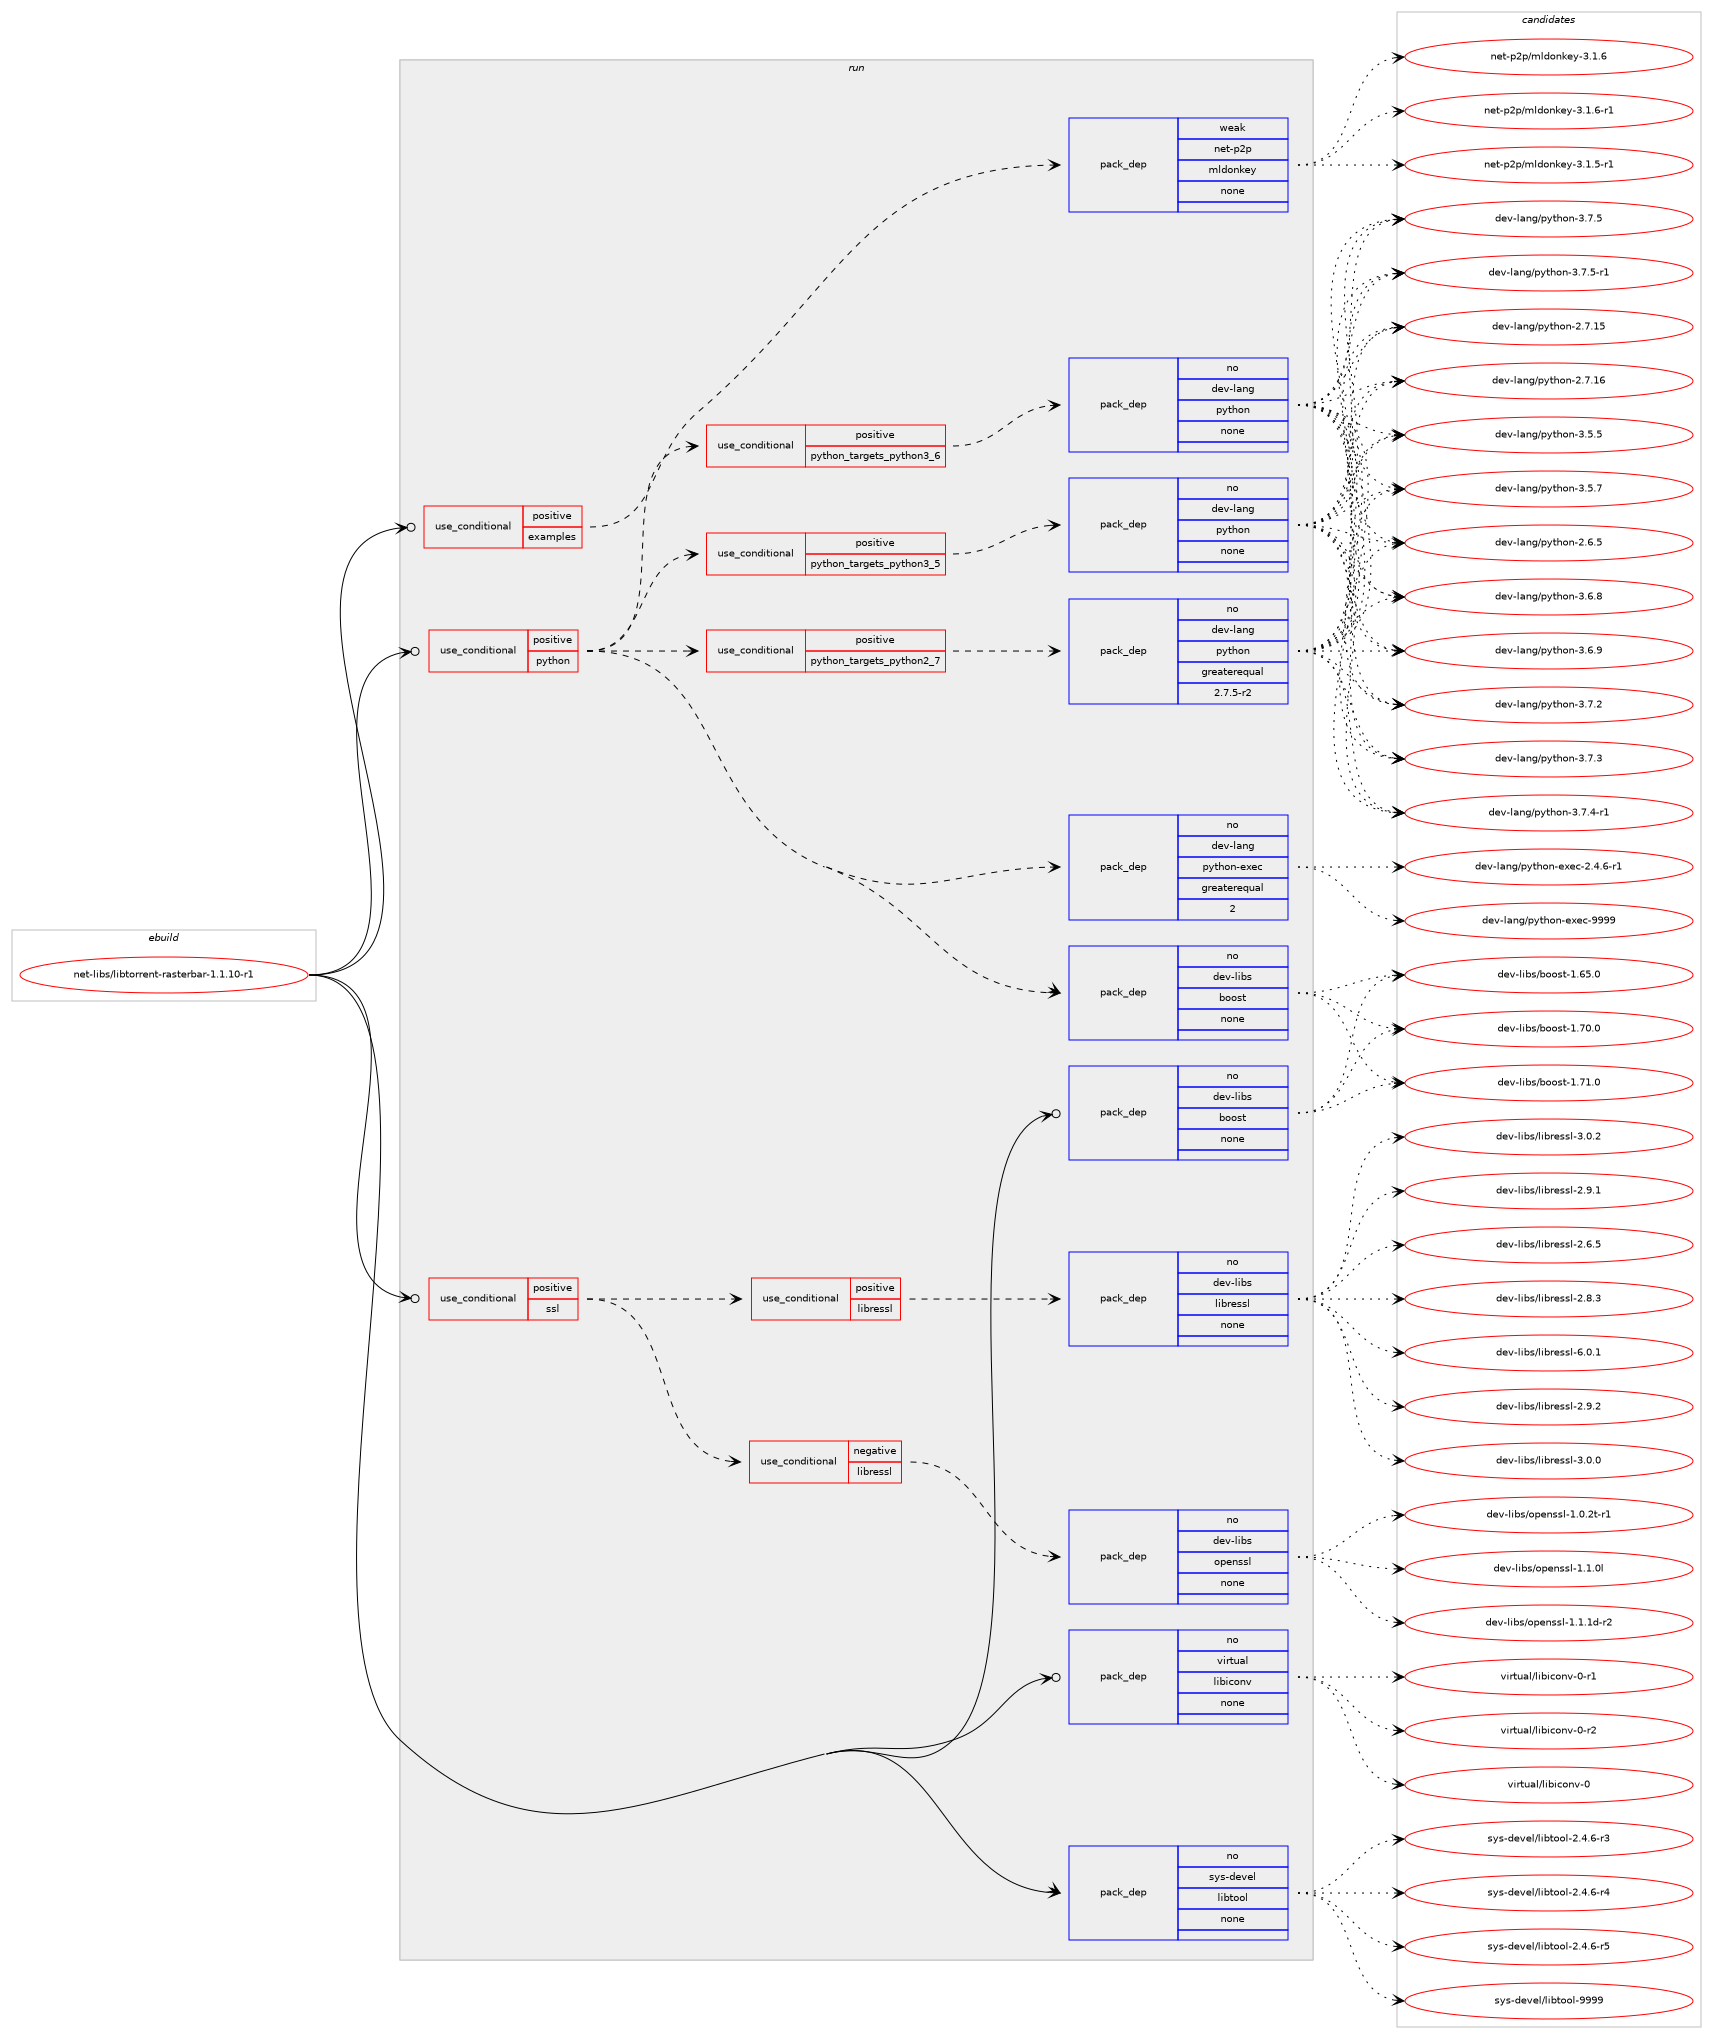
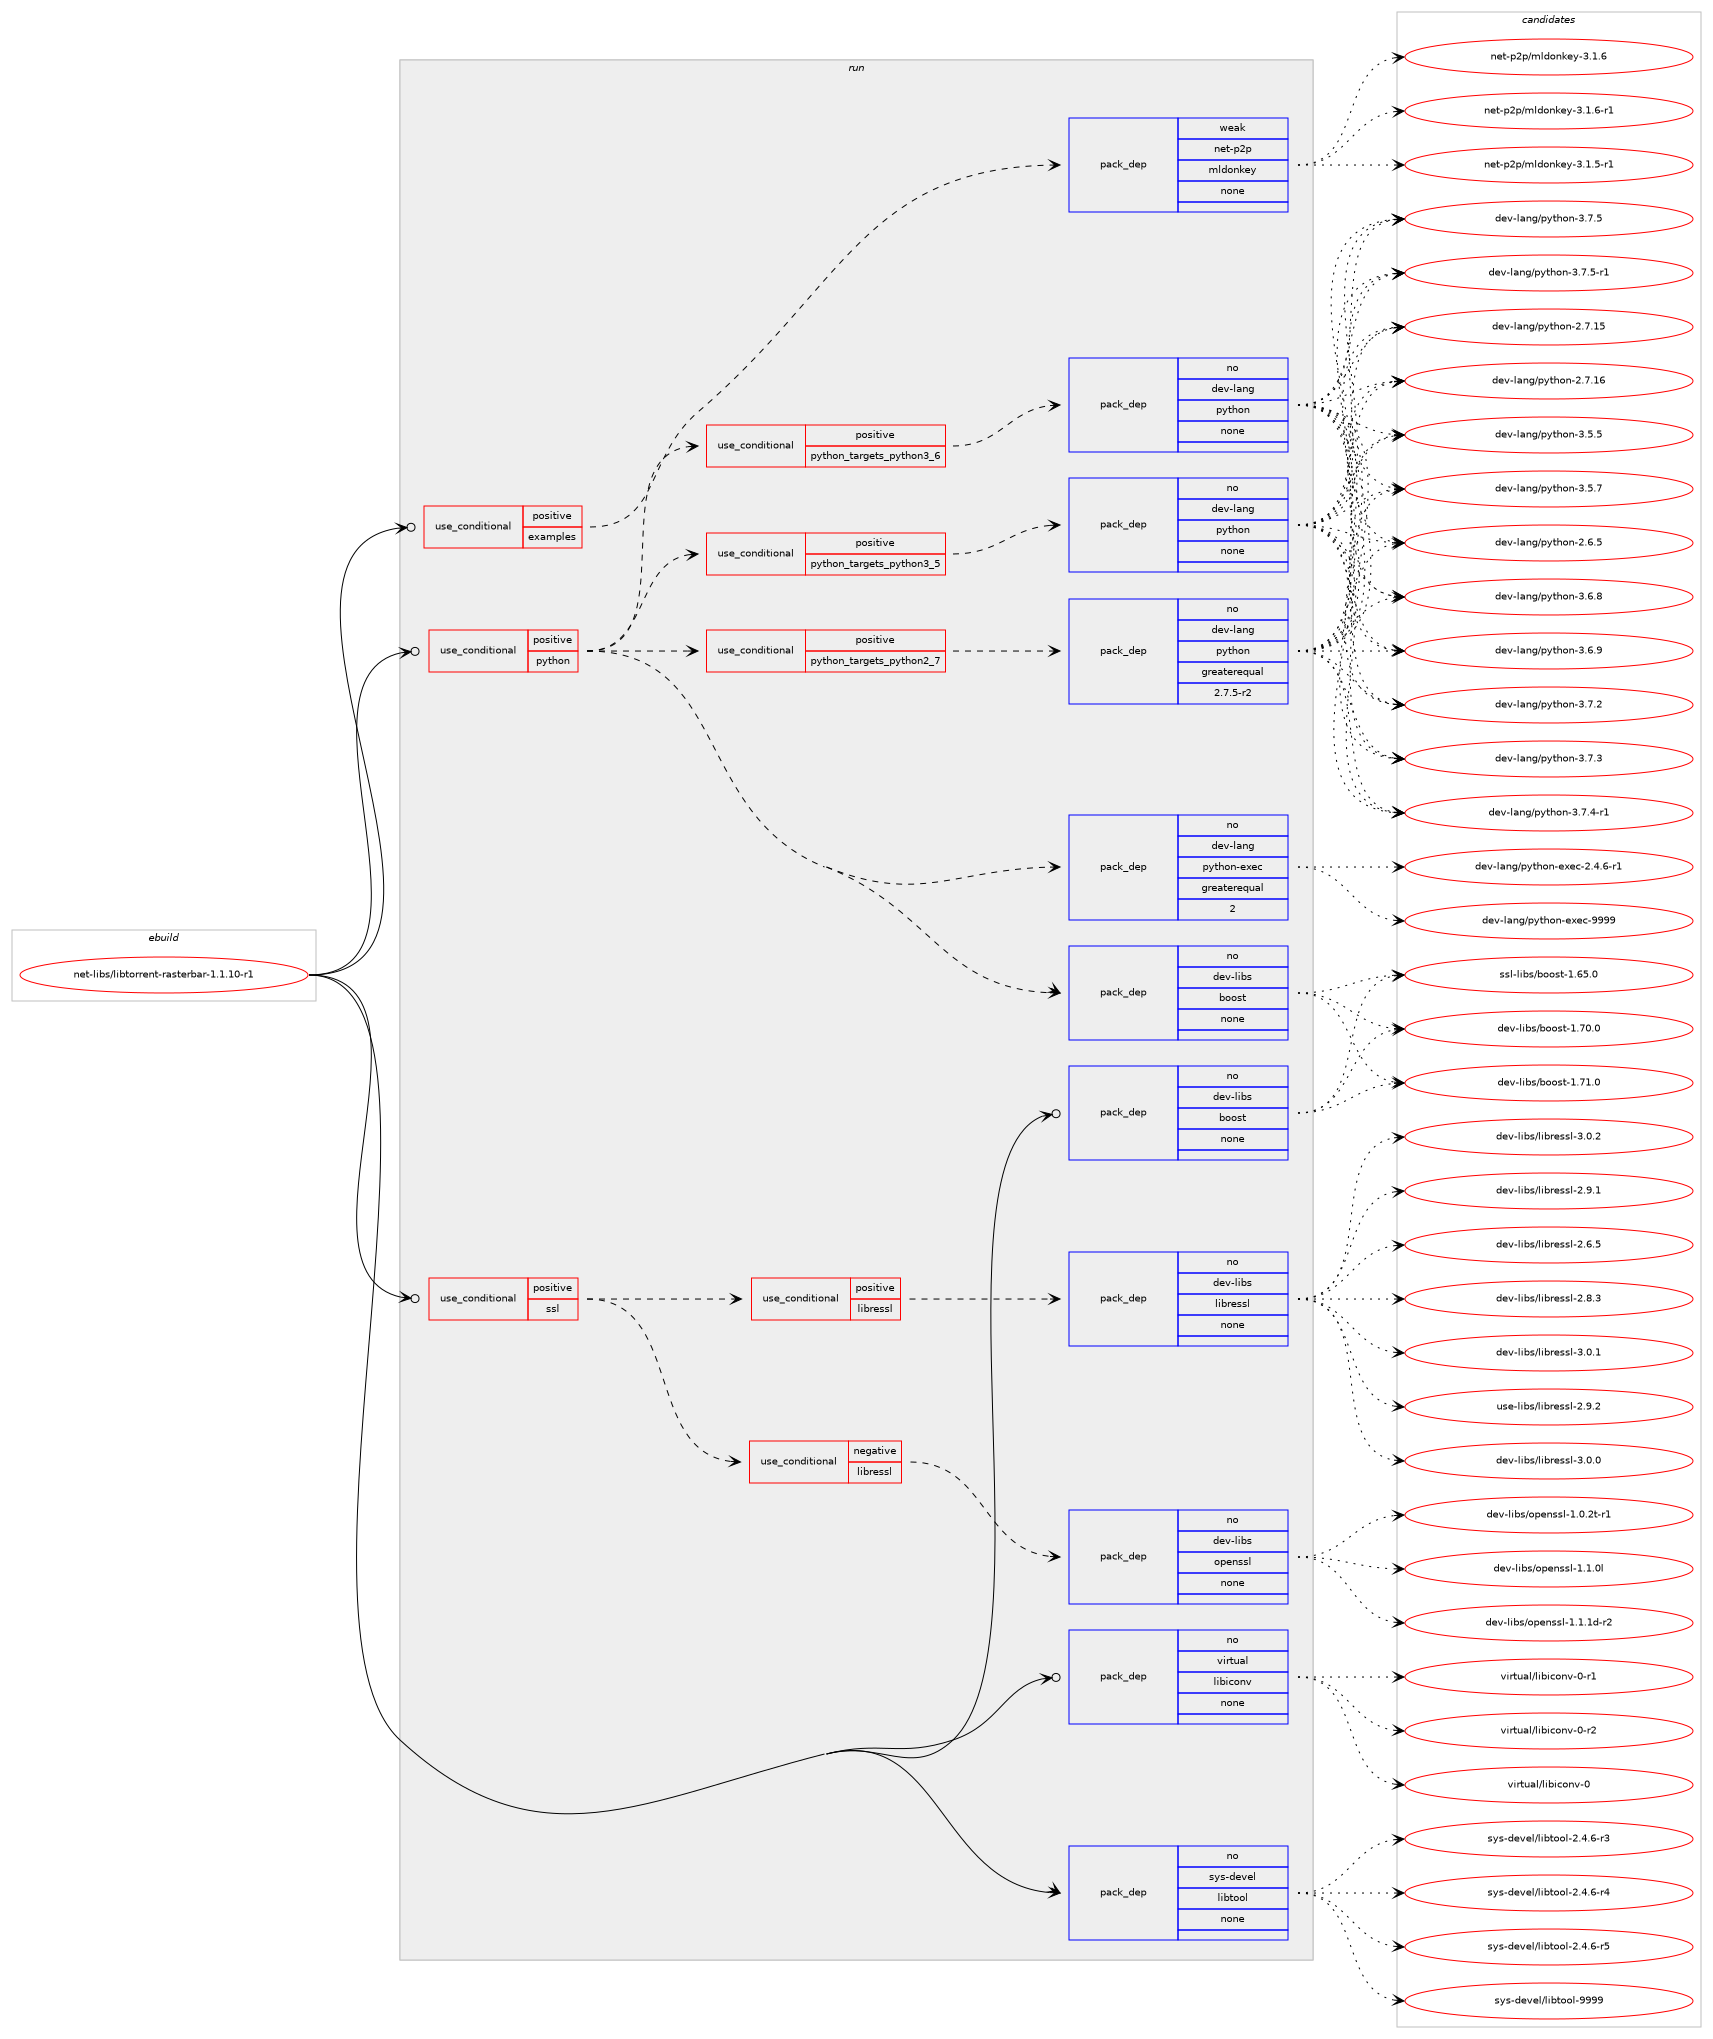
node "dev-libs/boost-1.65.0": label "dev-libs/boost-1.65.0" -> "ssl-libs/boost-1.65.0"
node "dev-libs/libressl-6.0.1": label "dev-libs/libressl-6.0.1" -> "dev-libs/libressl-3.0.1"
node "dev-libs/libressl-2.9.2": label "dev-libs/libressl-2.9.2" -> "use-libs/libressl-2.9.2"
